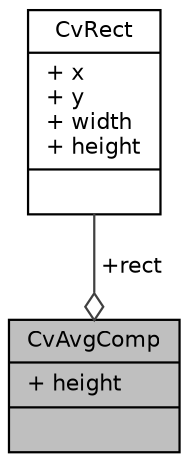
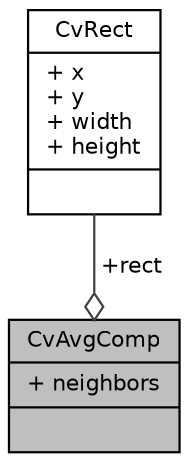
node "CvAvgComp": text "+ height" -> "+ neighbors"
